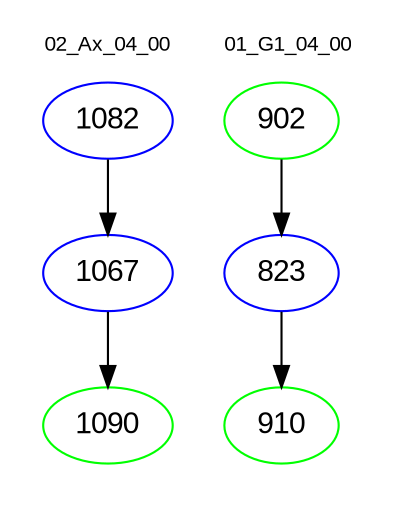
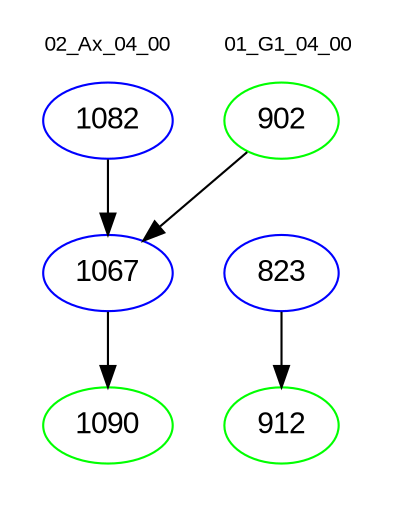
edge "902" -> "823": now "902" -> "1067"
node "910": label "910" -> "912"
